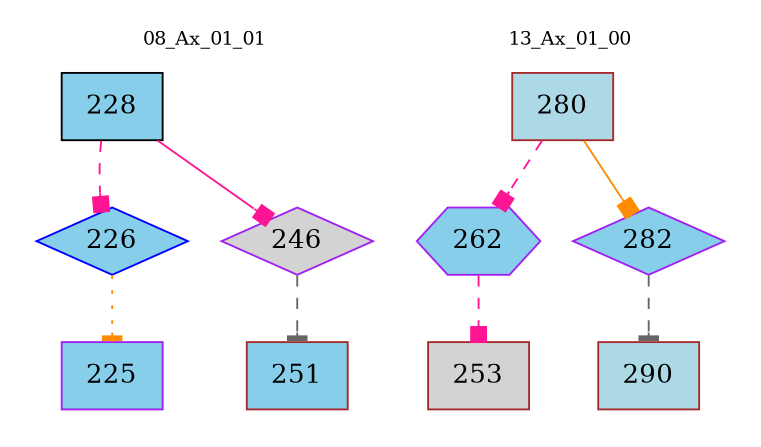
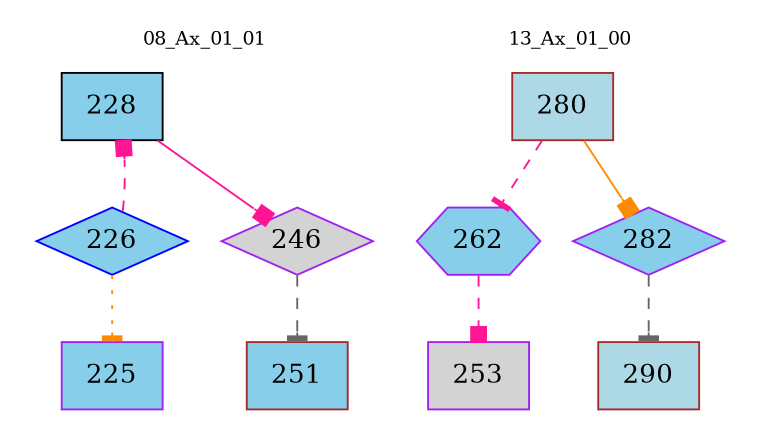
edge "280" -> "262": arrowhead box -> tee
edge "228" -> "226": reversed
node "253": color brown -> purple
